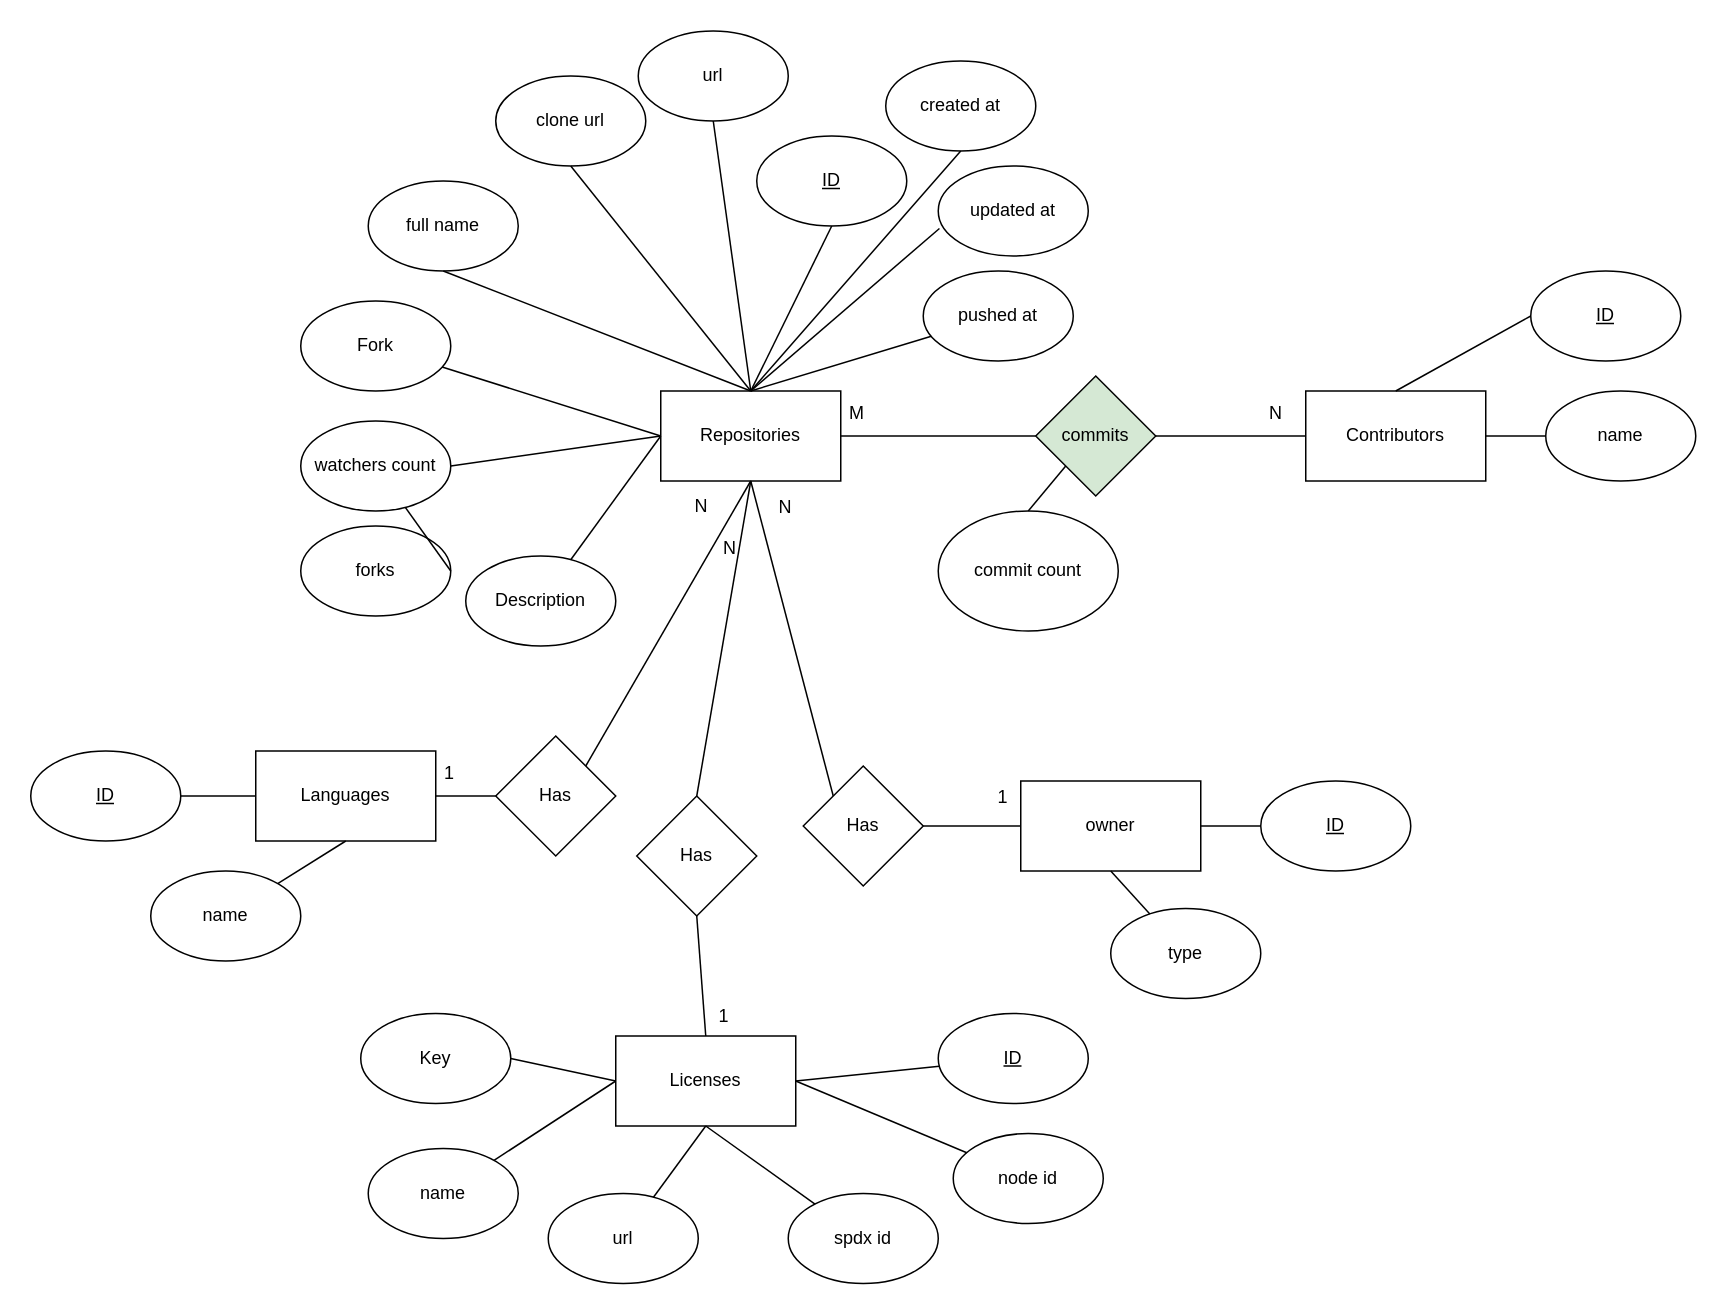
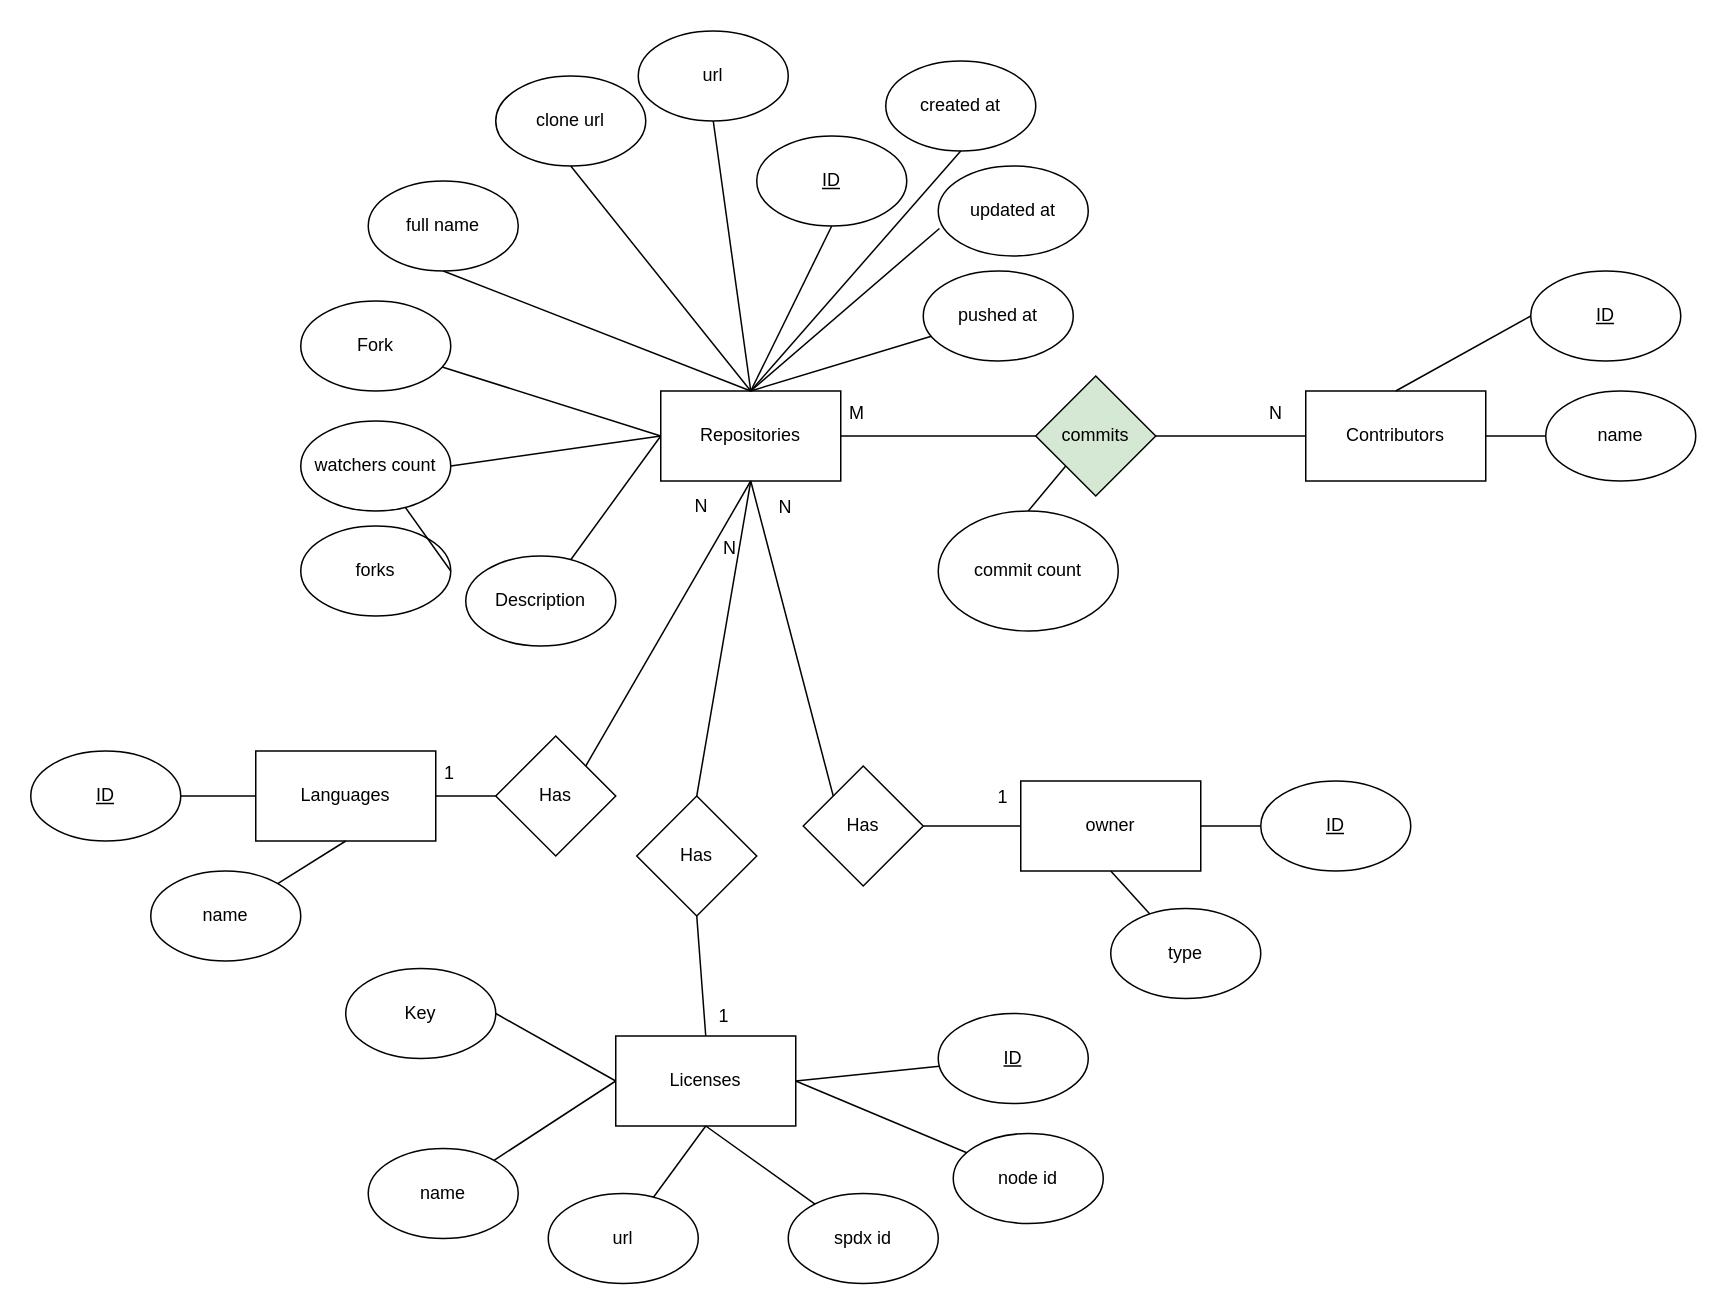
node "Key": moved (436, 1058) -> (421, 1013)
